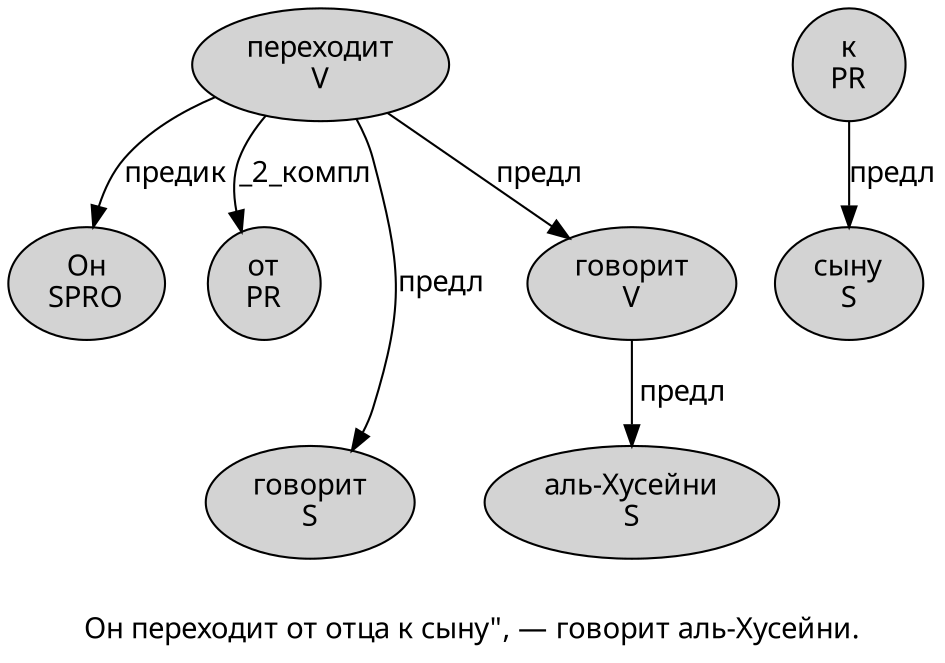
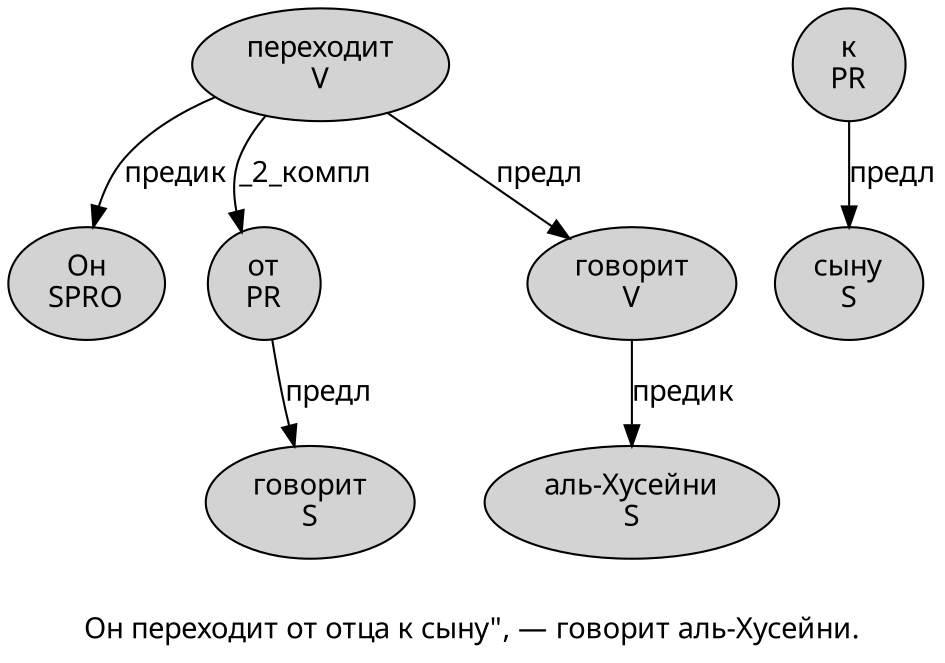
edge "переходит V" -> "говорит S": now "от PR" -> "говорит S"
edge "говорит V" -> "аль-Хусейни S": label "предл" -> "предик"
